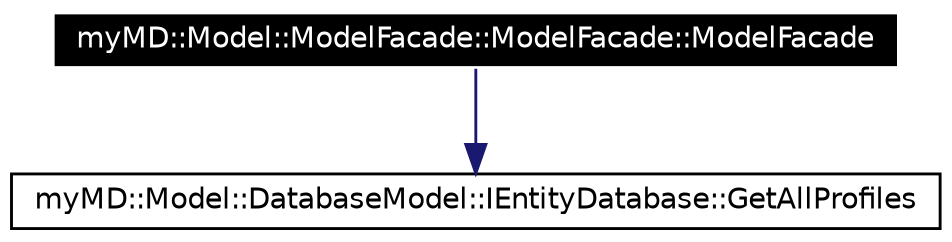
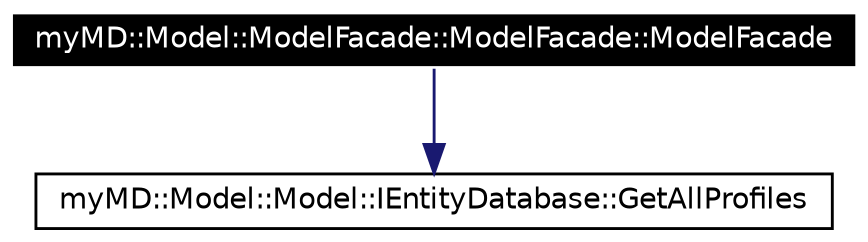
node "myMD::Model::DatabaseModel::IEntityDatabase::GetAllProfiles": label "myMD::Model::DatabaseModel::IEntityDatabase::GetAllProfiles" -> "myMD::Model::Model::IEntityDatabase::GetAllProfiles"
